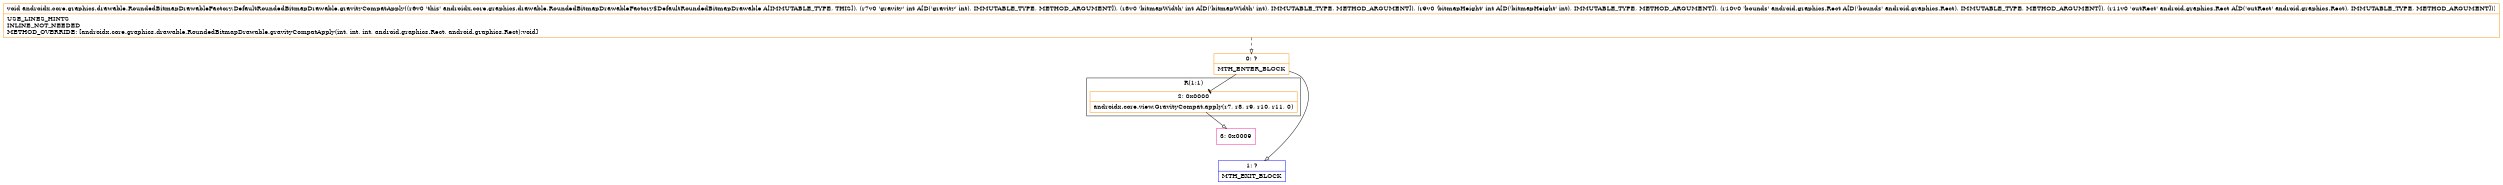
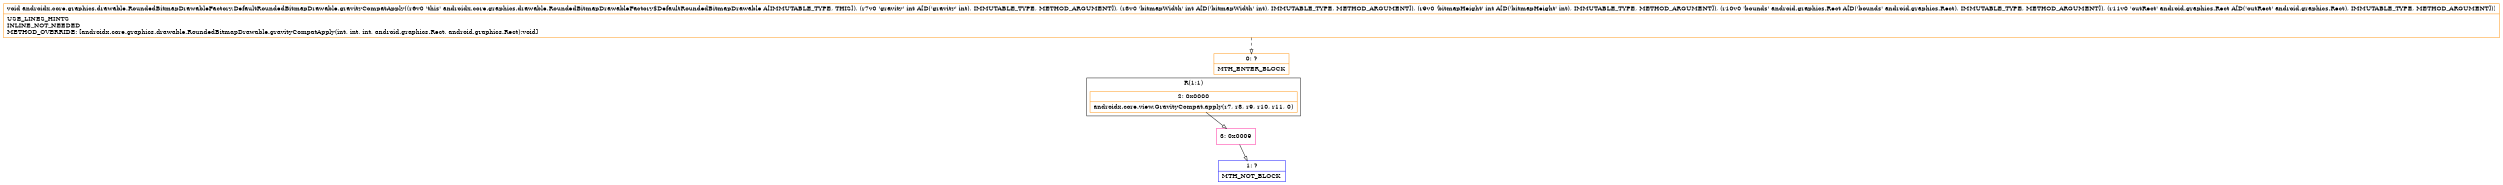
edge "0: ?" -> "2: 0x0000": removed
edge "0: ?" -> "1: ?": now "3: 0x0009" -> "1: ?"
node "1: ?": text "MTH_EXIT_BLOCK" -> "MTH_NOT_BLOCK"
